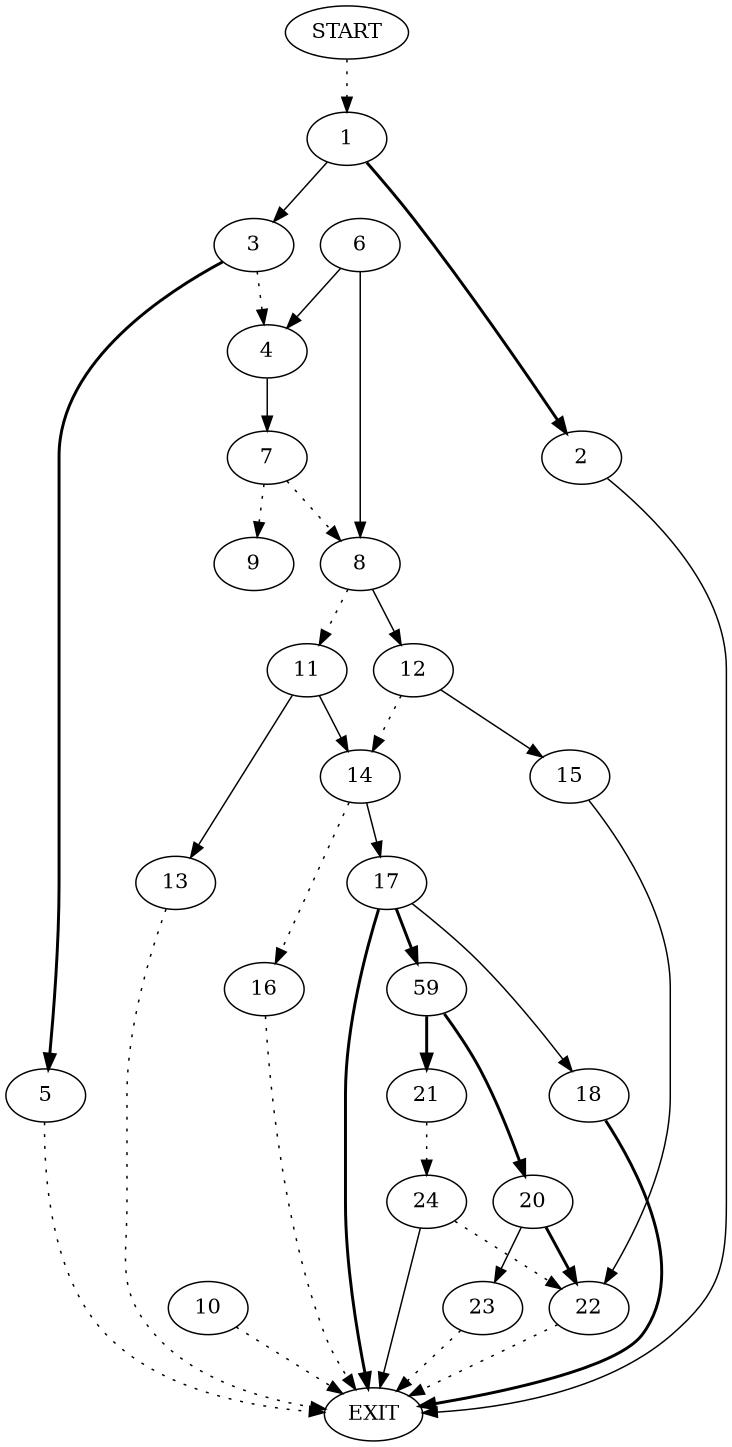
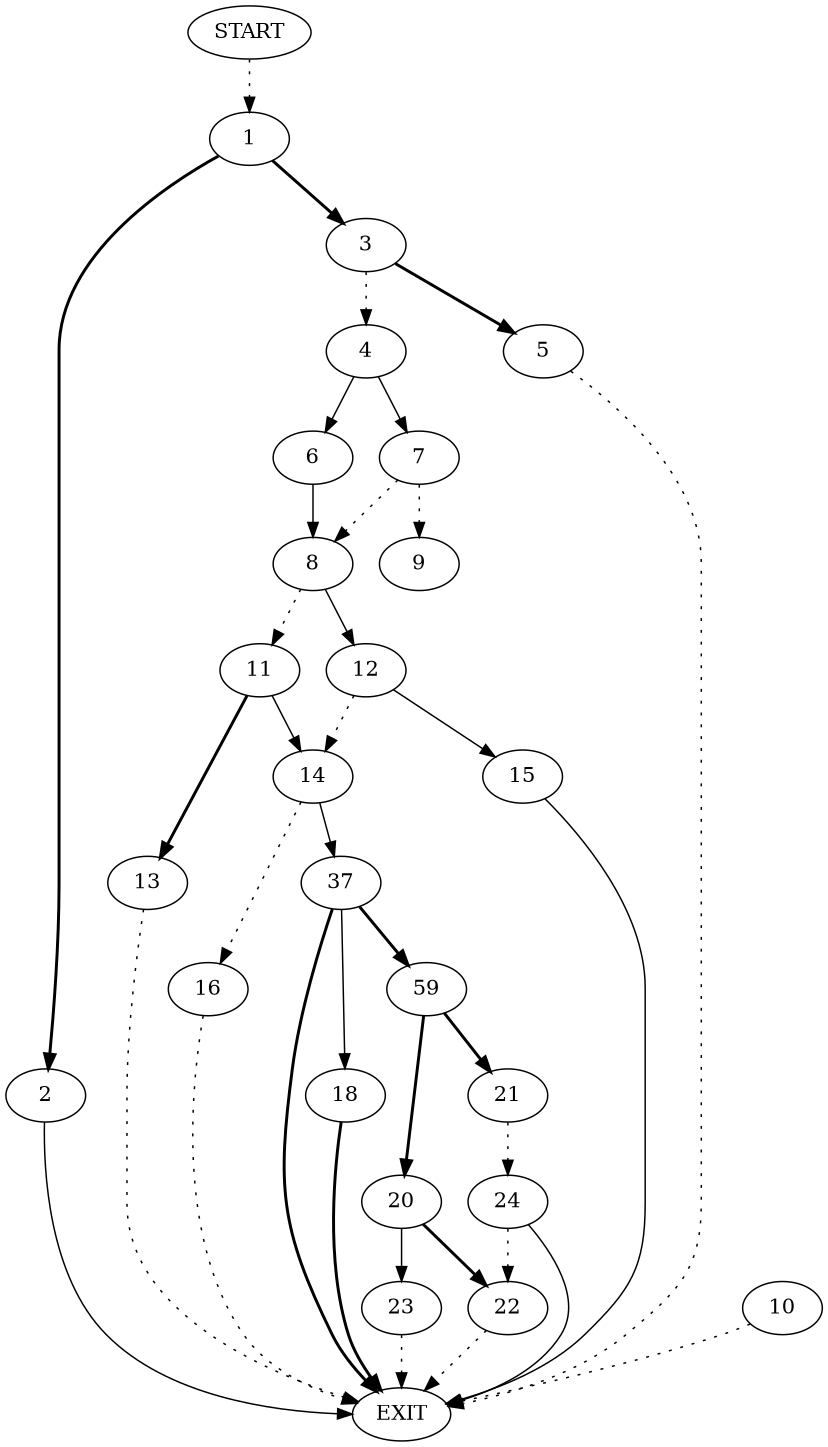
edge "1" -> "3": style solid -> bold
edge "6" -> "4": reversed
edge "11" -> "13": style solid -> bold
node "17": label "17" -> "37"
edge "15" -> "22": now "15" -> "EXIT"
